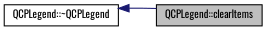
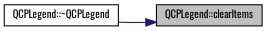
edge "QCPLegend::clearItems" -> "QCPLegend::~QCPLegend": reversed
